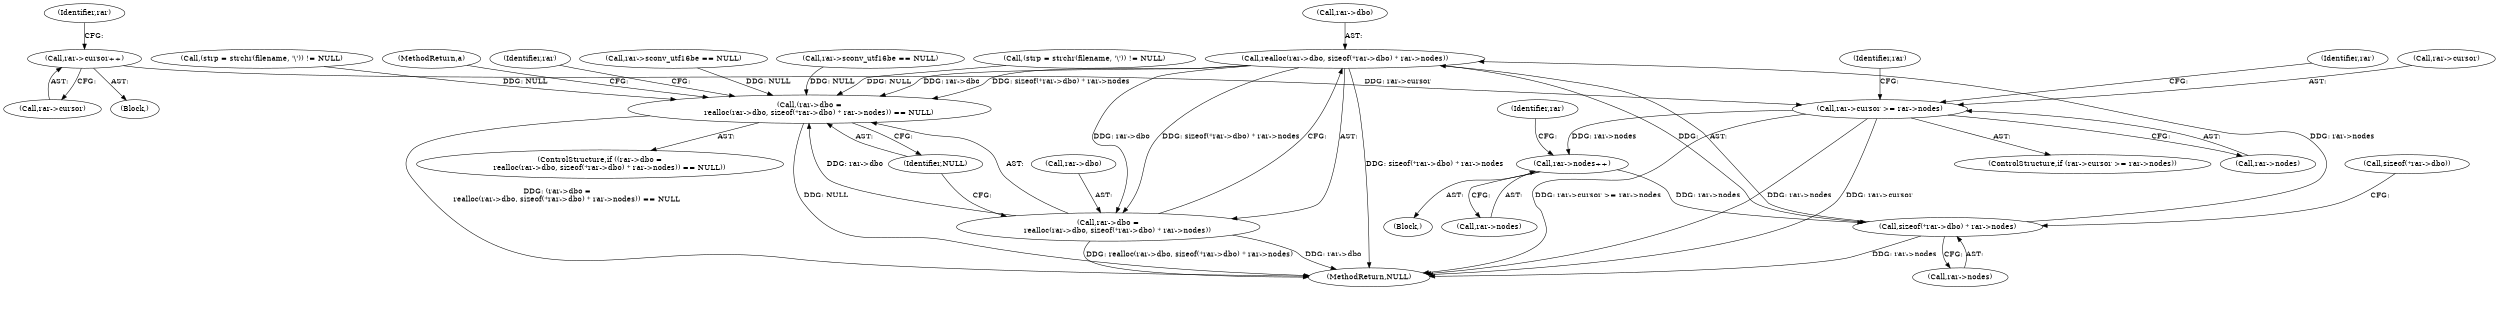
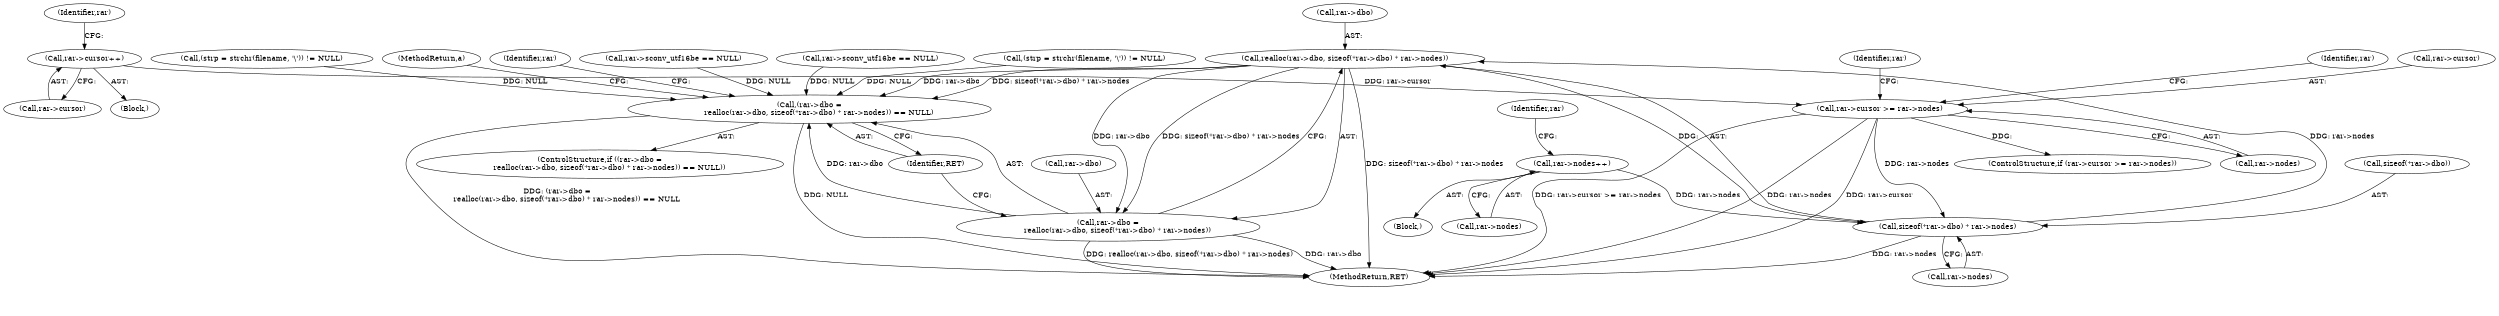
edge "(Call,rar->cursor >= rar->nodes)" -> "(Call,rar->nodes++)": now "(Call,rar->cursor >= rar->nodes)" -> "(Call,sizeof(*rar->dbo) * rar->nodes)"
edge "(Call,rar->cursor >= rar->nodes)" -> "(ControlStructure,if (rar->cursor >= rar->nodes))": label "AST: " -> "DDG: "
node "(Identifier,NULL)": label "(Identifier,NULL)" -> "(Identifier,RET)"
edge "(Call,sizeof(*rar->dbo))" -> "(Call,sizeof(*rar->dbo) * rar->nodes)": label "CFG: " -> "AST: "
node "(MethodReturn,NULL)": label "(MethodReturn,NULL)" -> "(MethodReturn,RET)"
